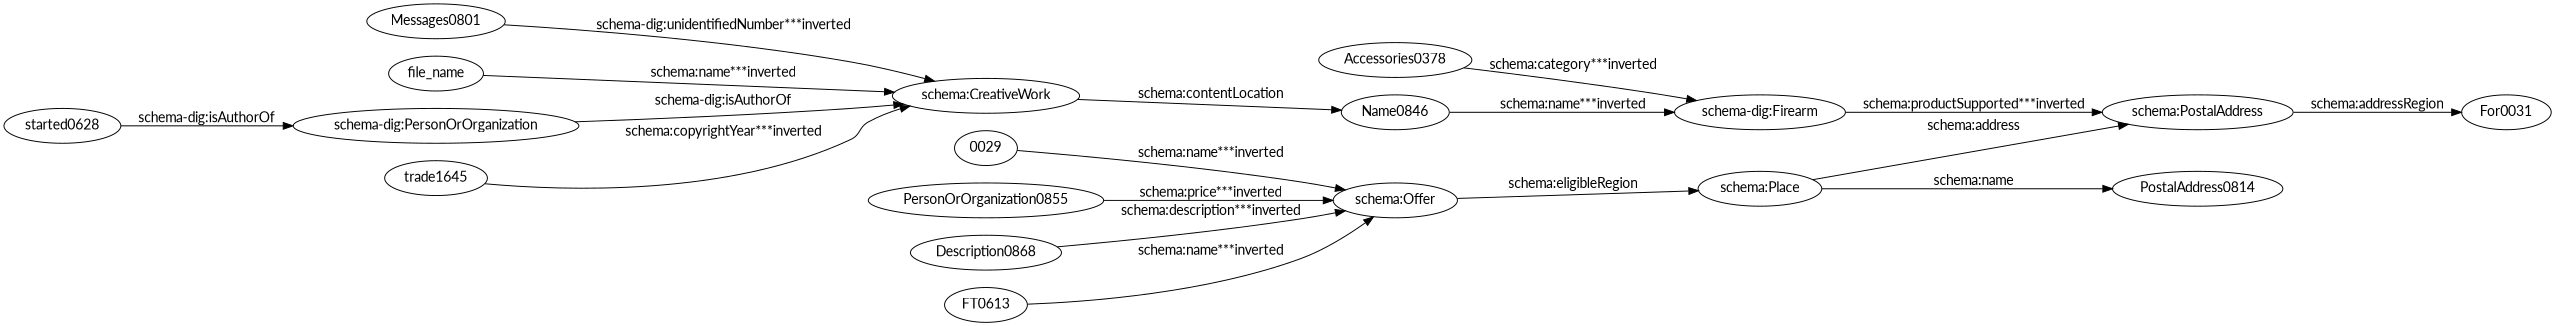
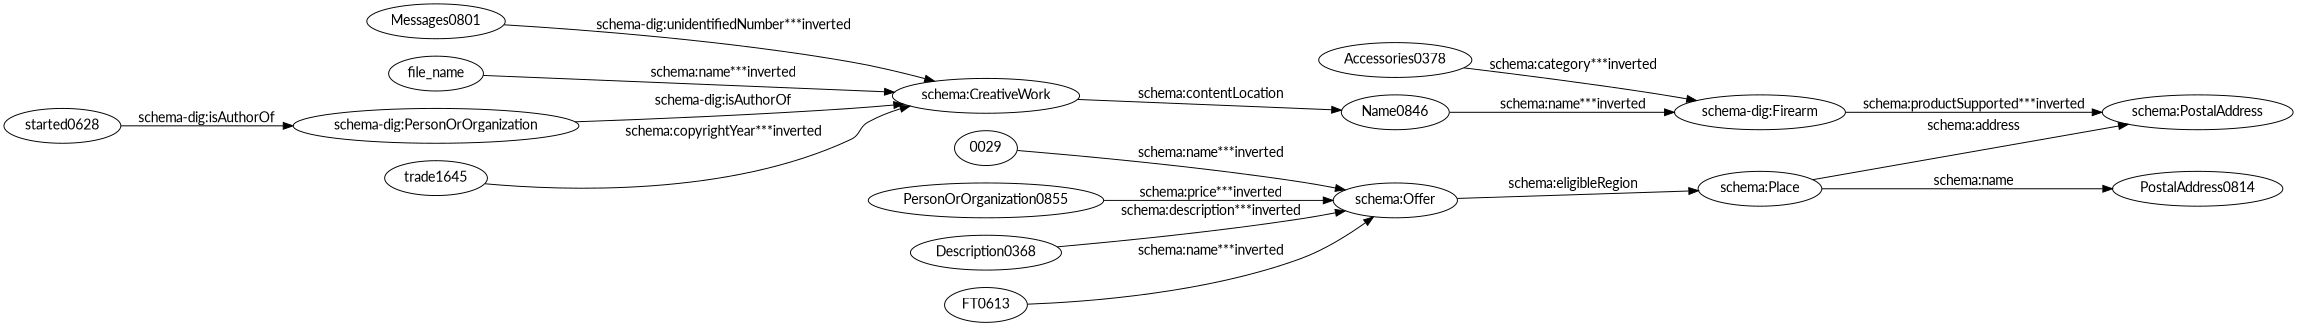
node "For0031": removed
node "Description0868": label "Description0868" -> "Description0368"
